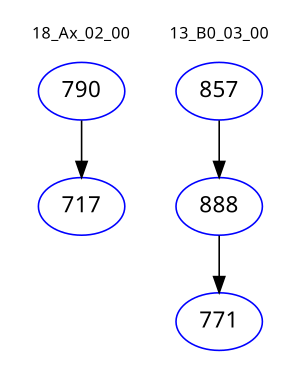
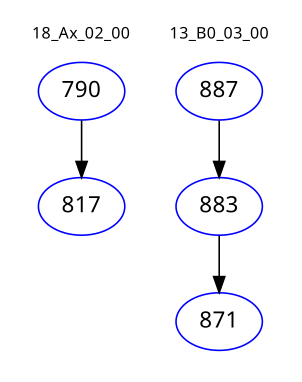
node "857": label "857" -> "887"
node "717": label "717" -> "817"
node "888": label "888" -> "883"
node "771": label "771" -> "871"
